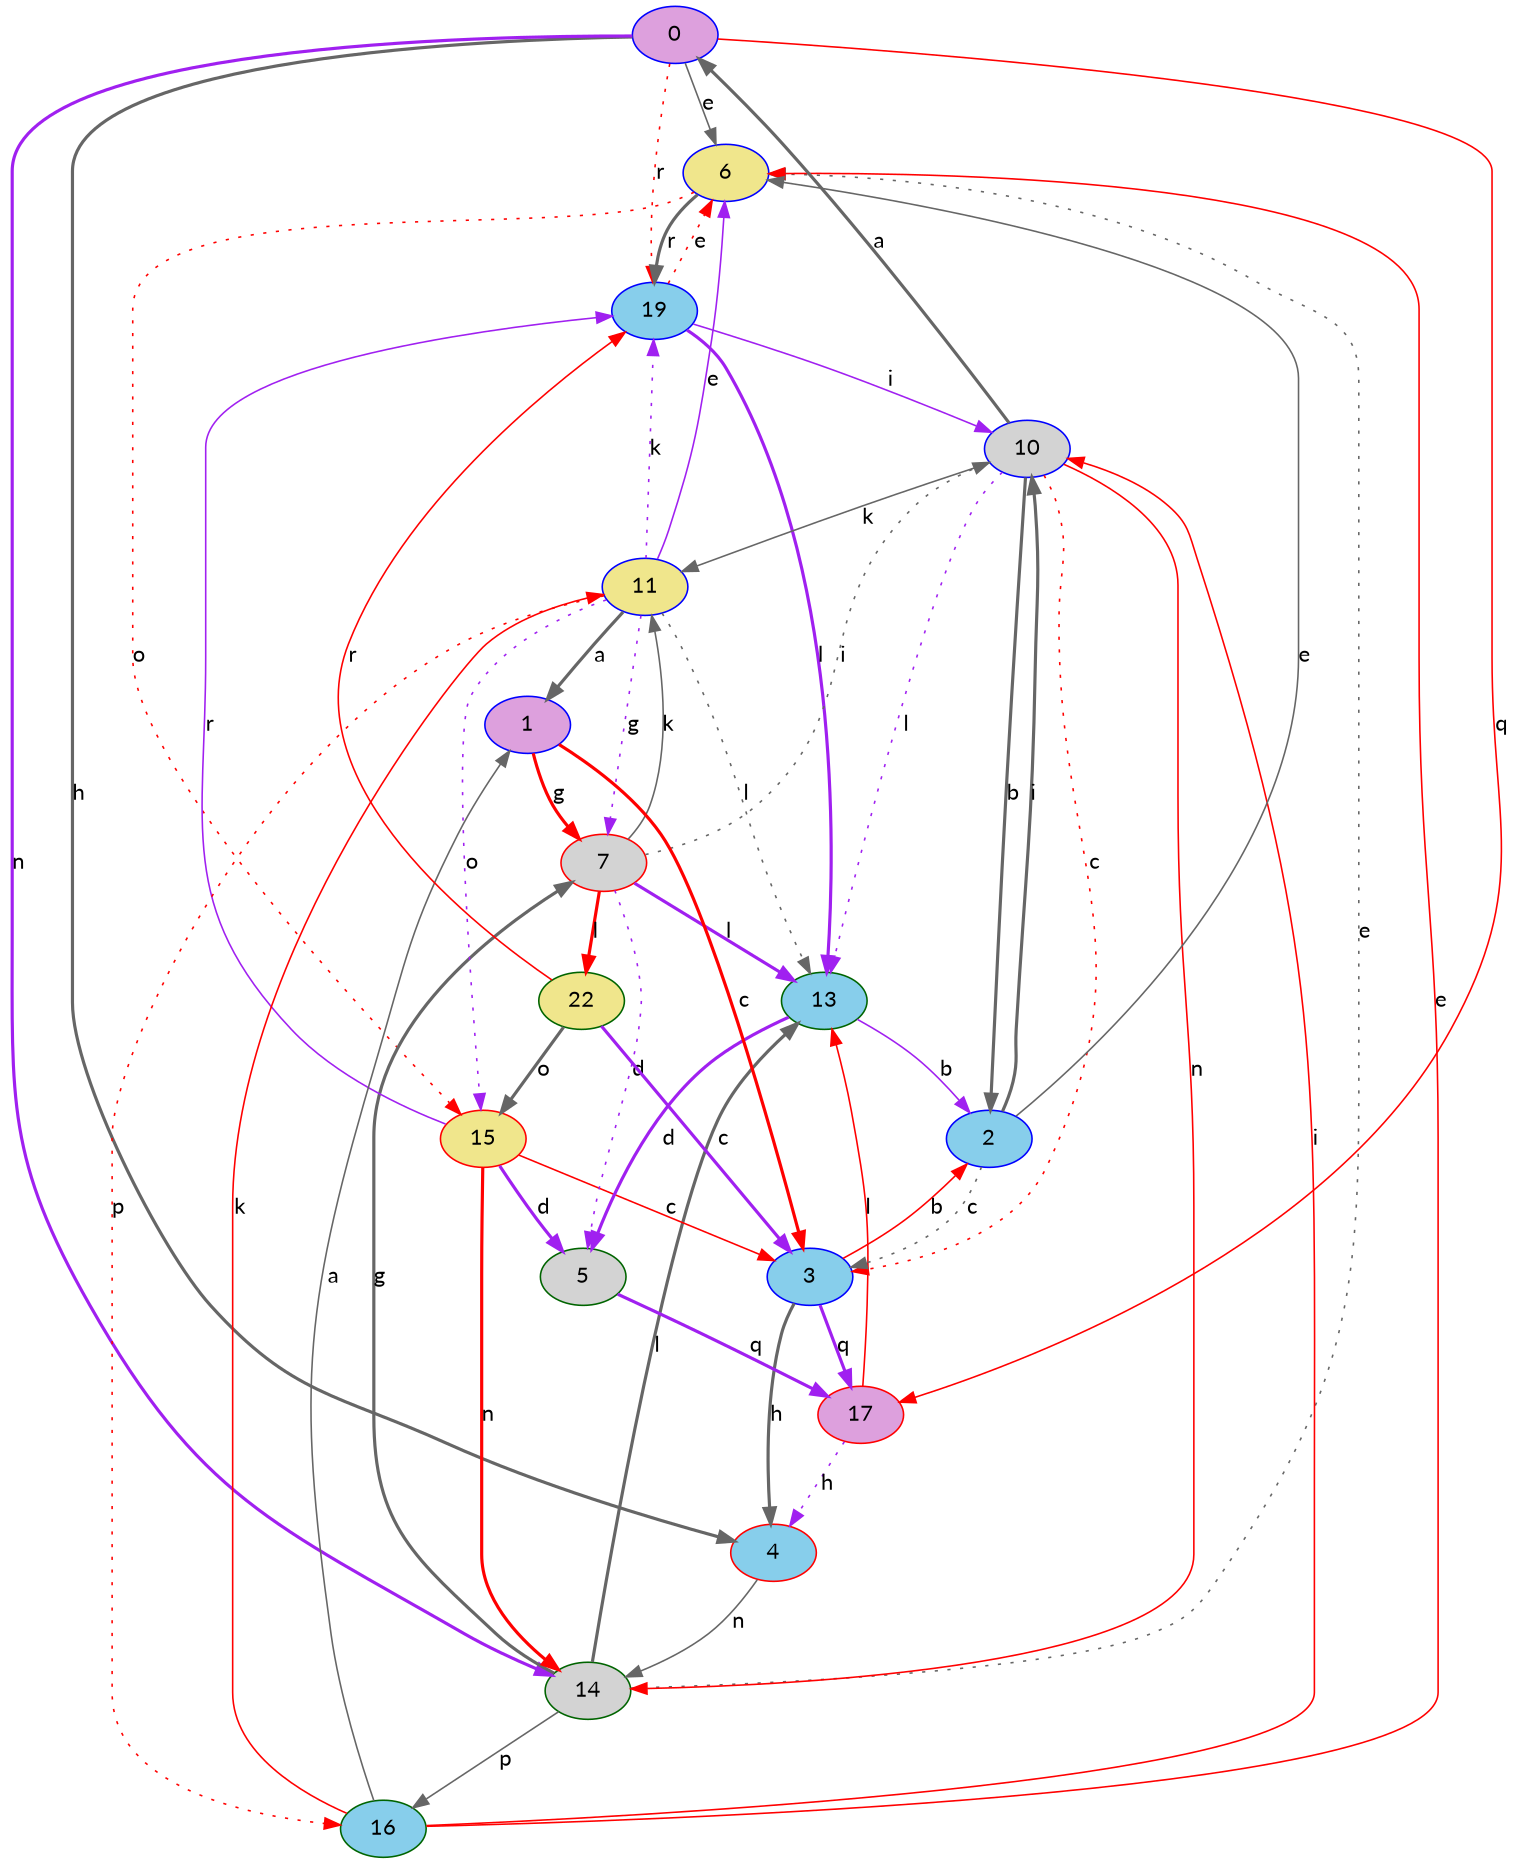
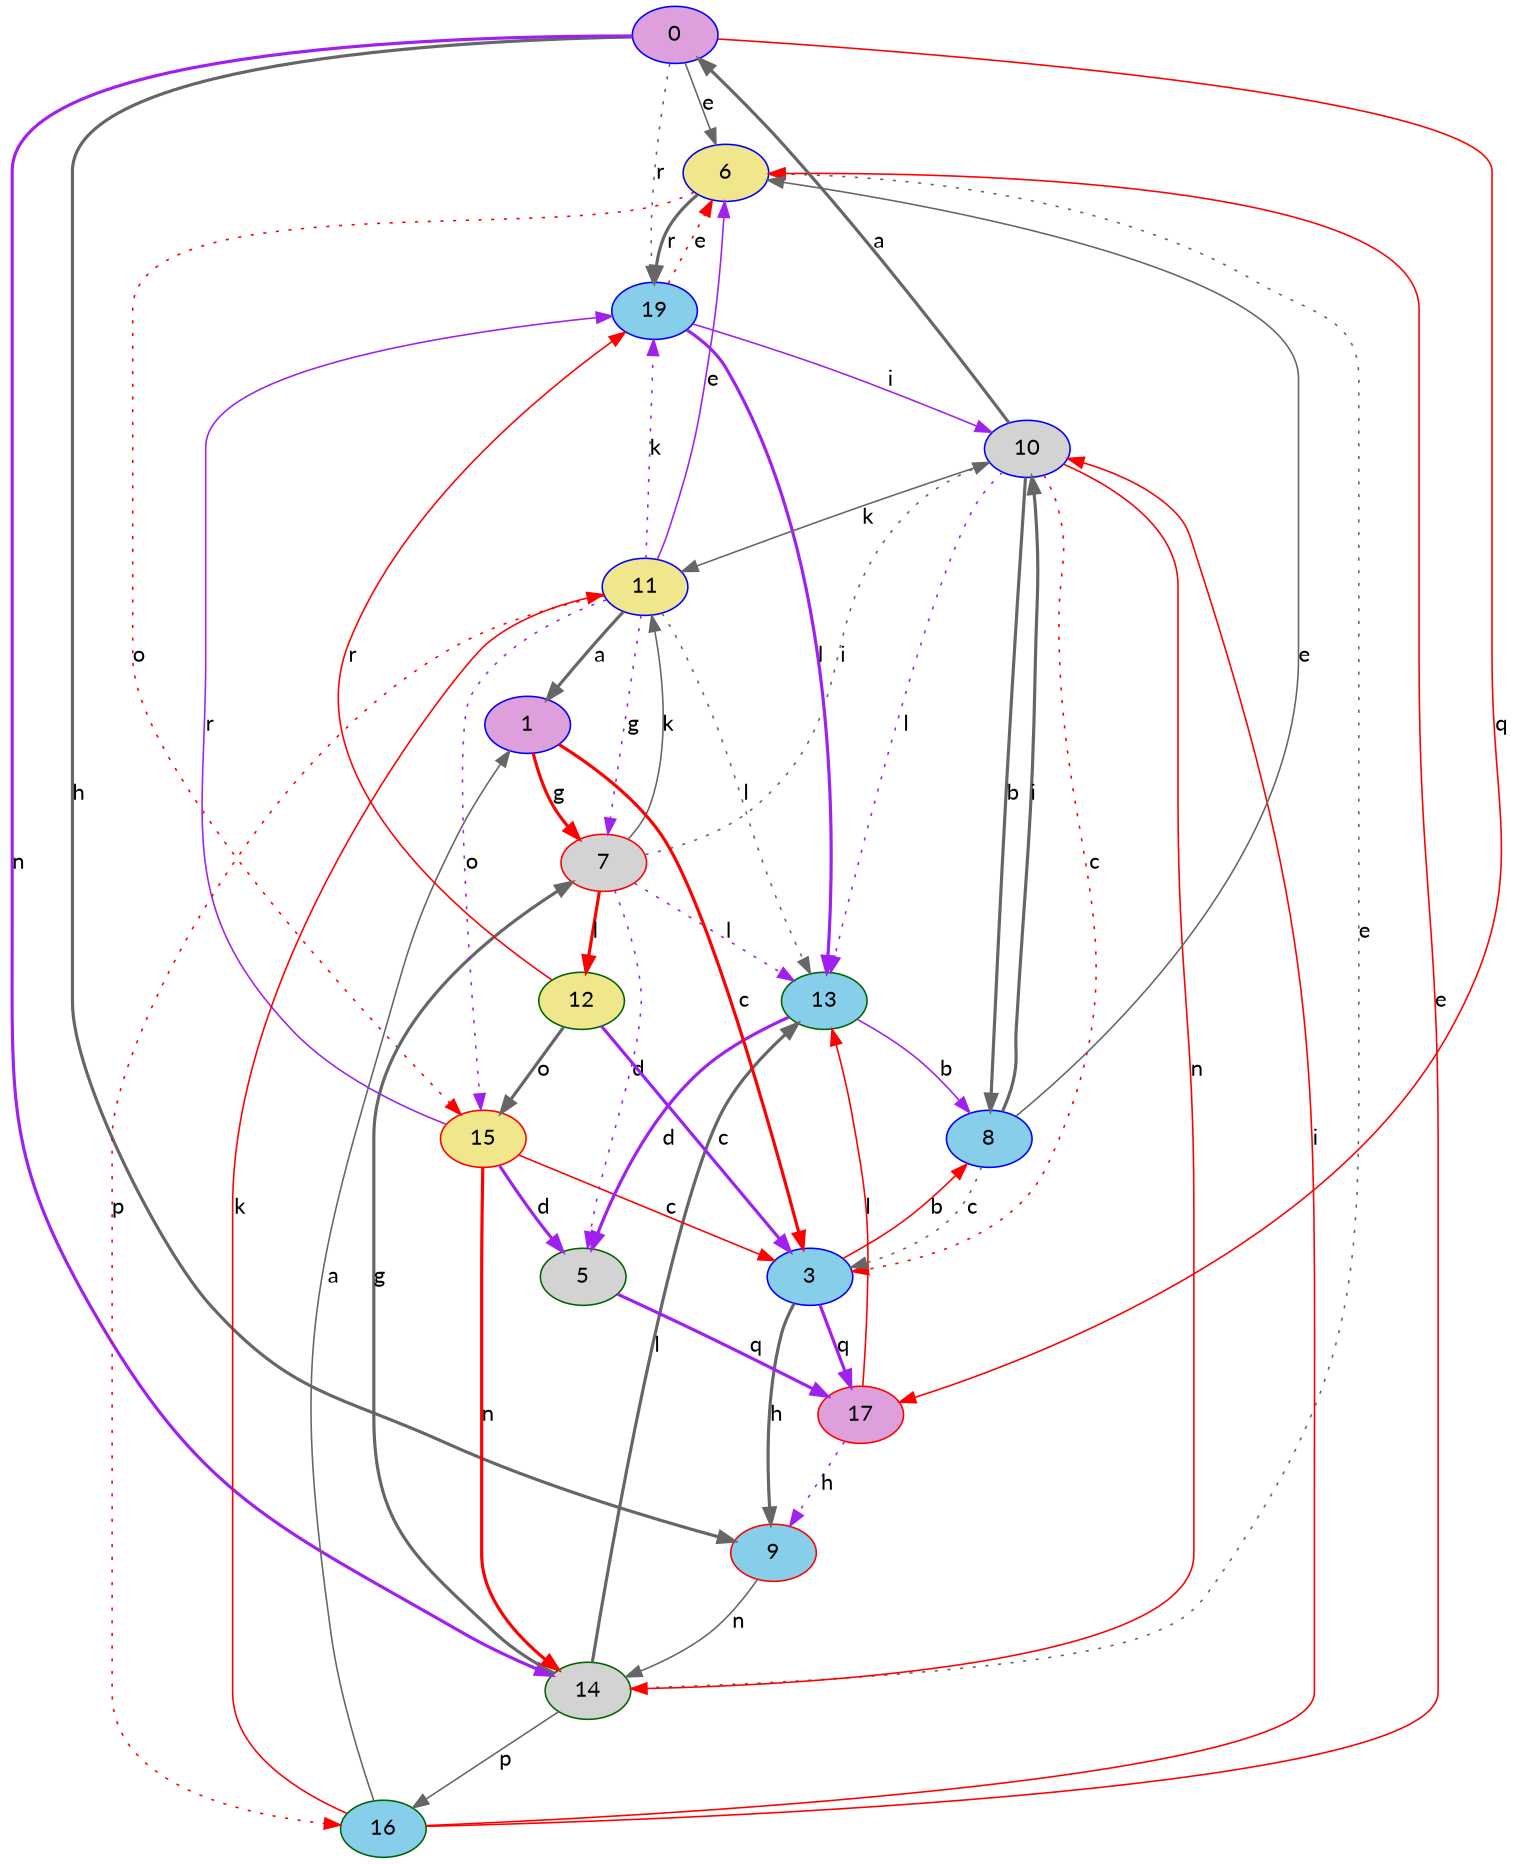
edge "0" -> "19": color red -> gray40
edge "7" -> "13": style bold -> dotted
node "22": label "22" -> "12"
node "2": label "2" -> "8"
node "4": label "4" -> "9"
